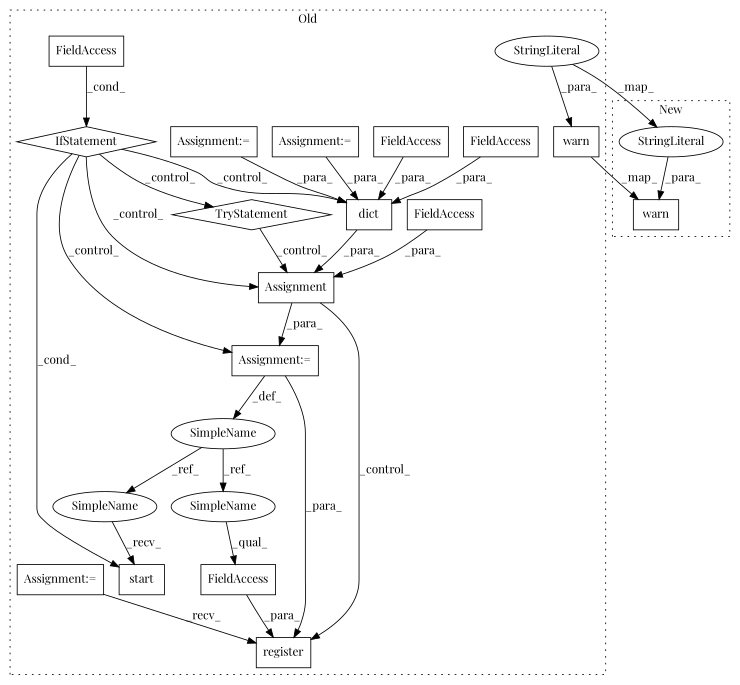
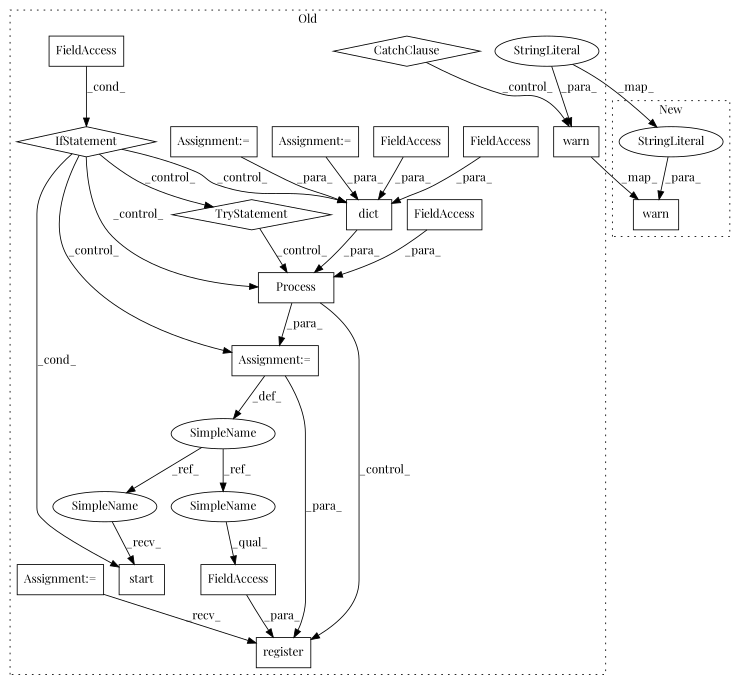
node "CatchClause": added
node "Assignment": label "Assignment" -> "Process"
